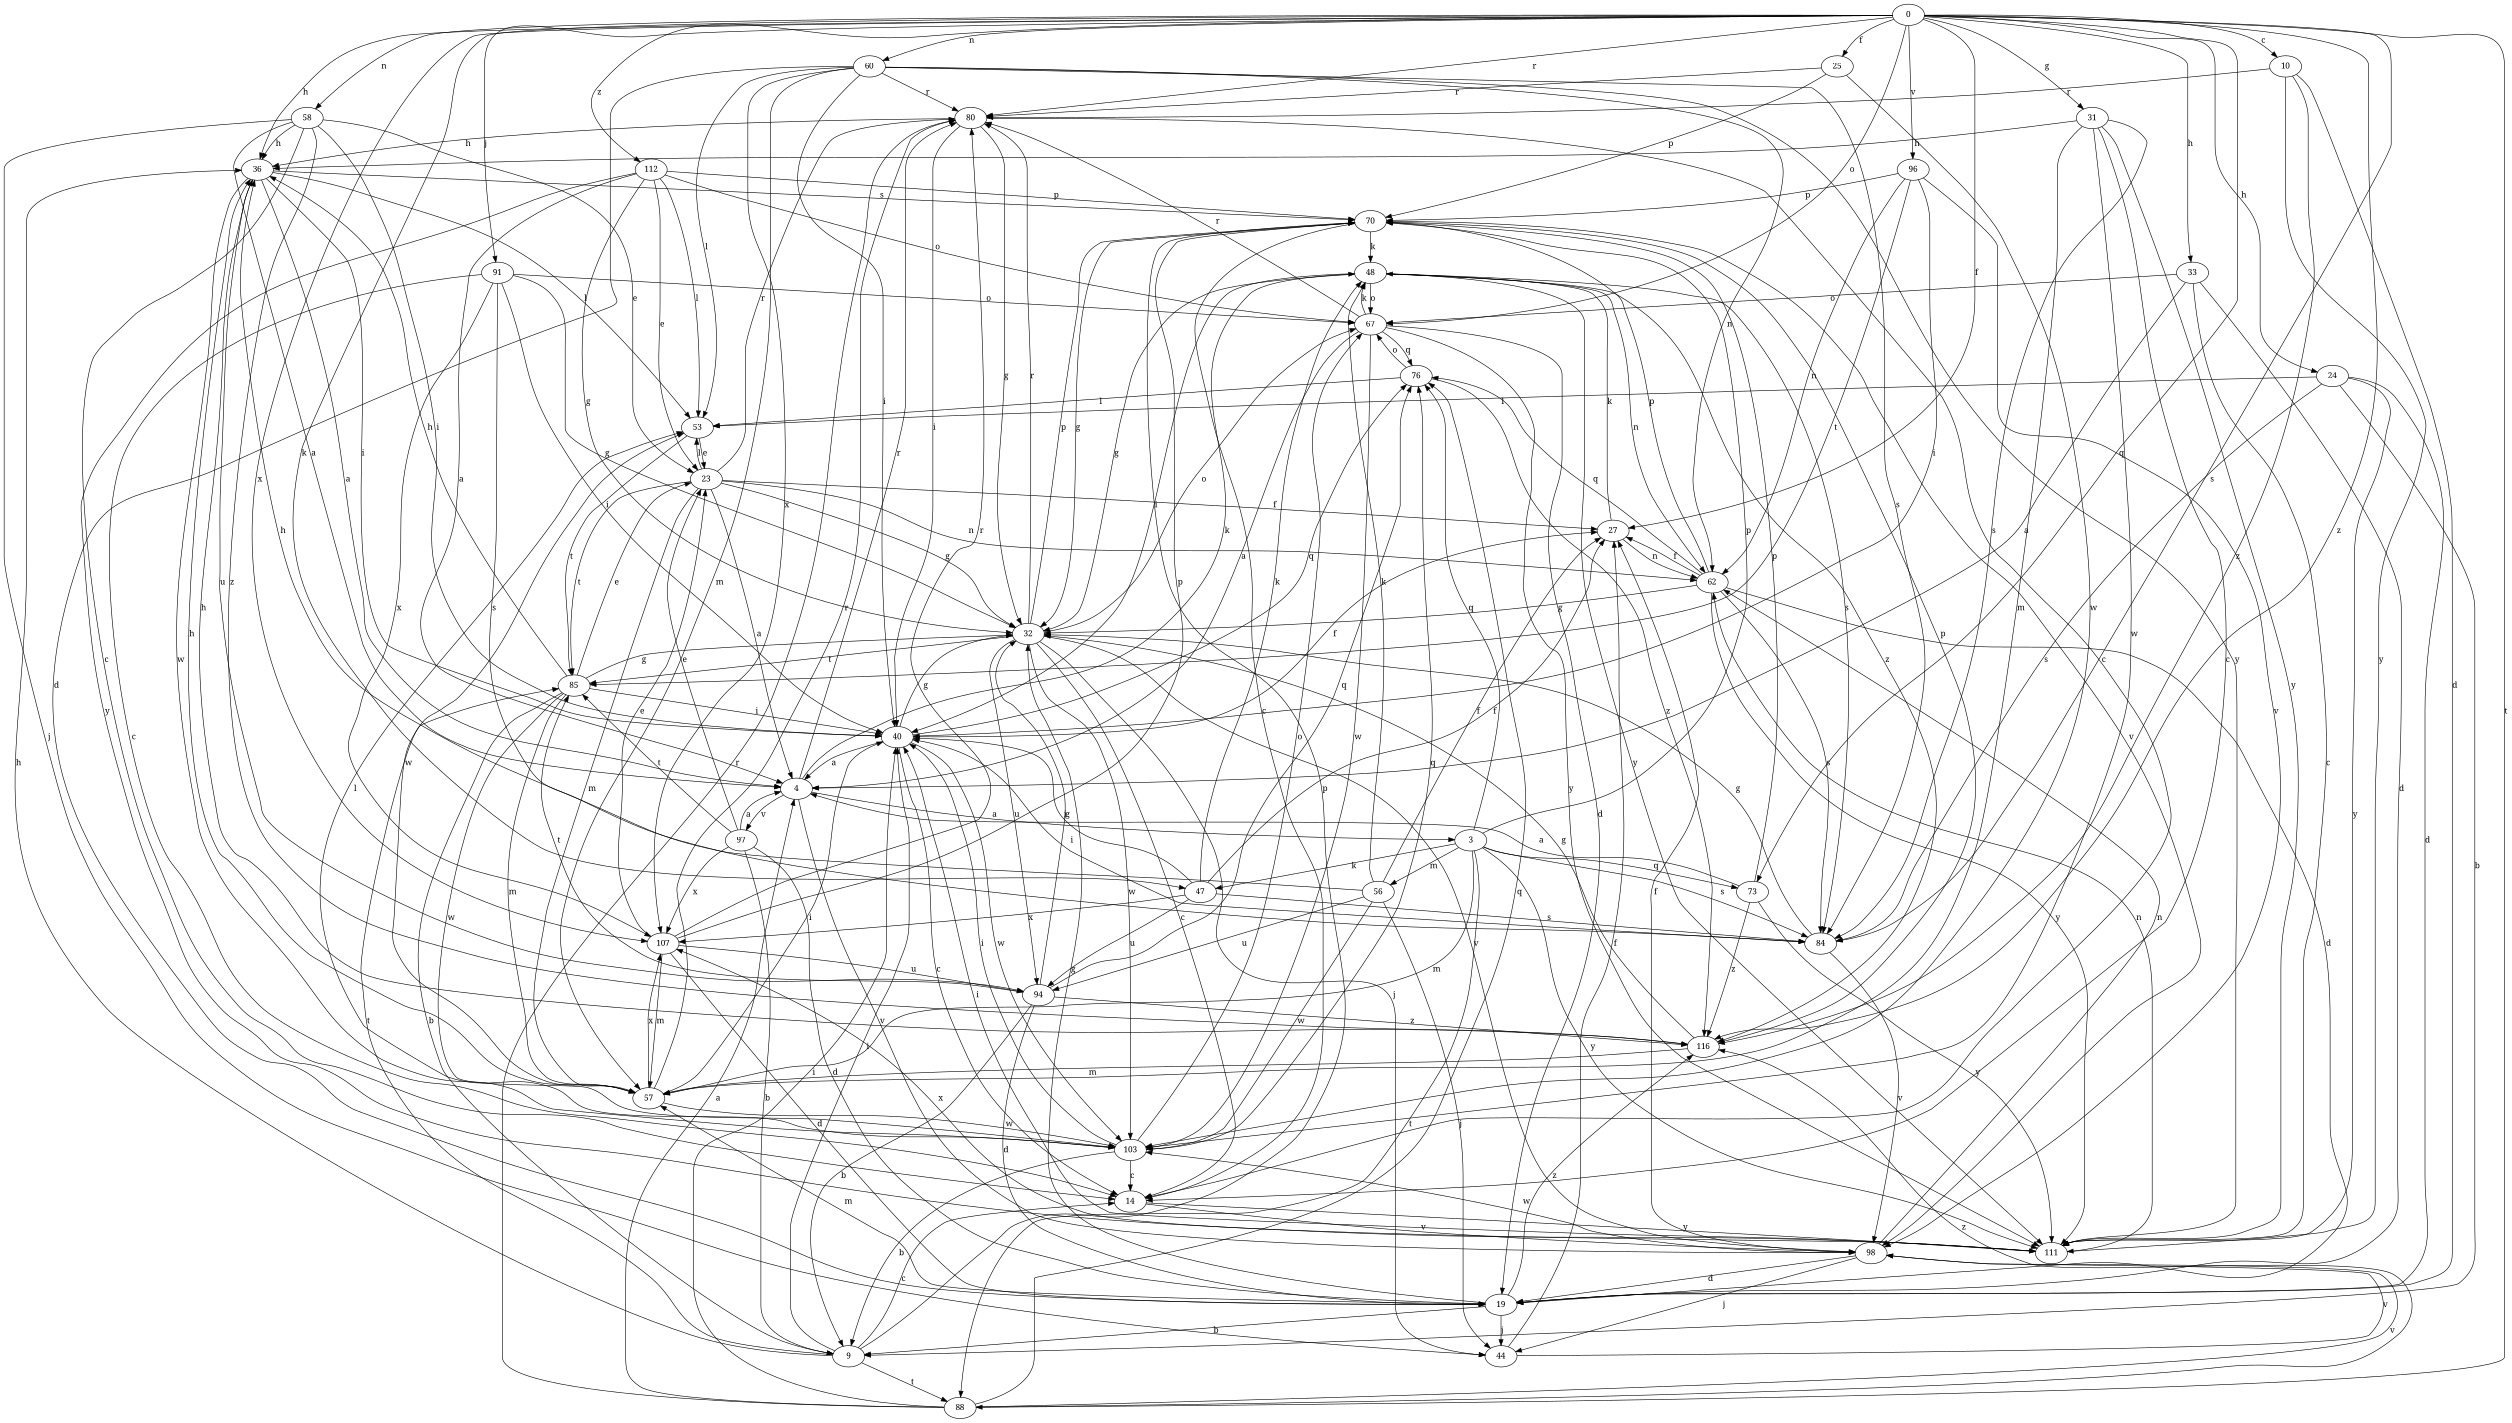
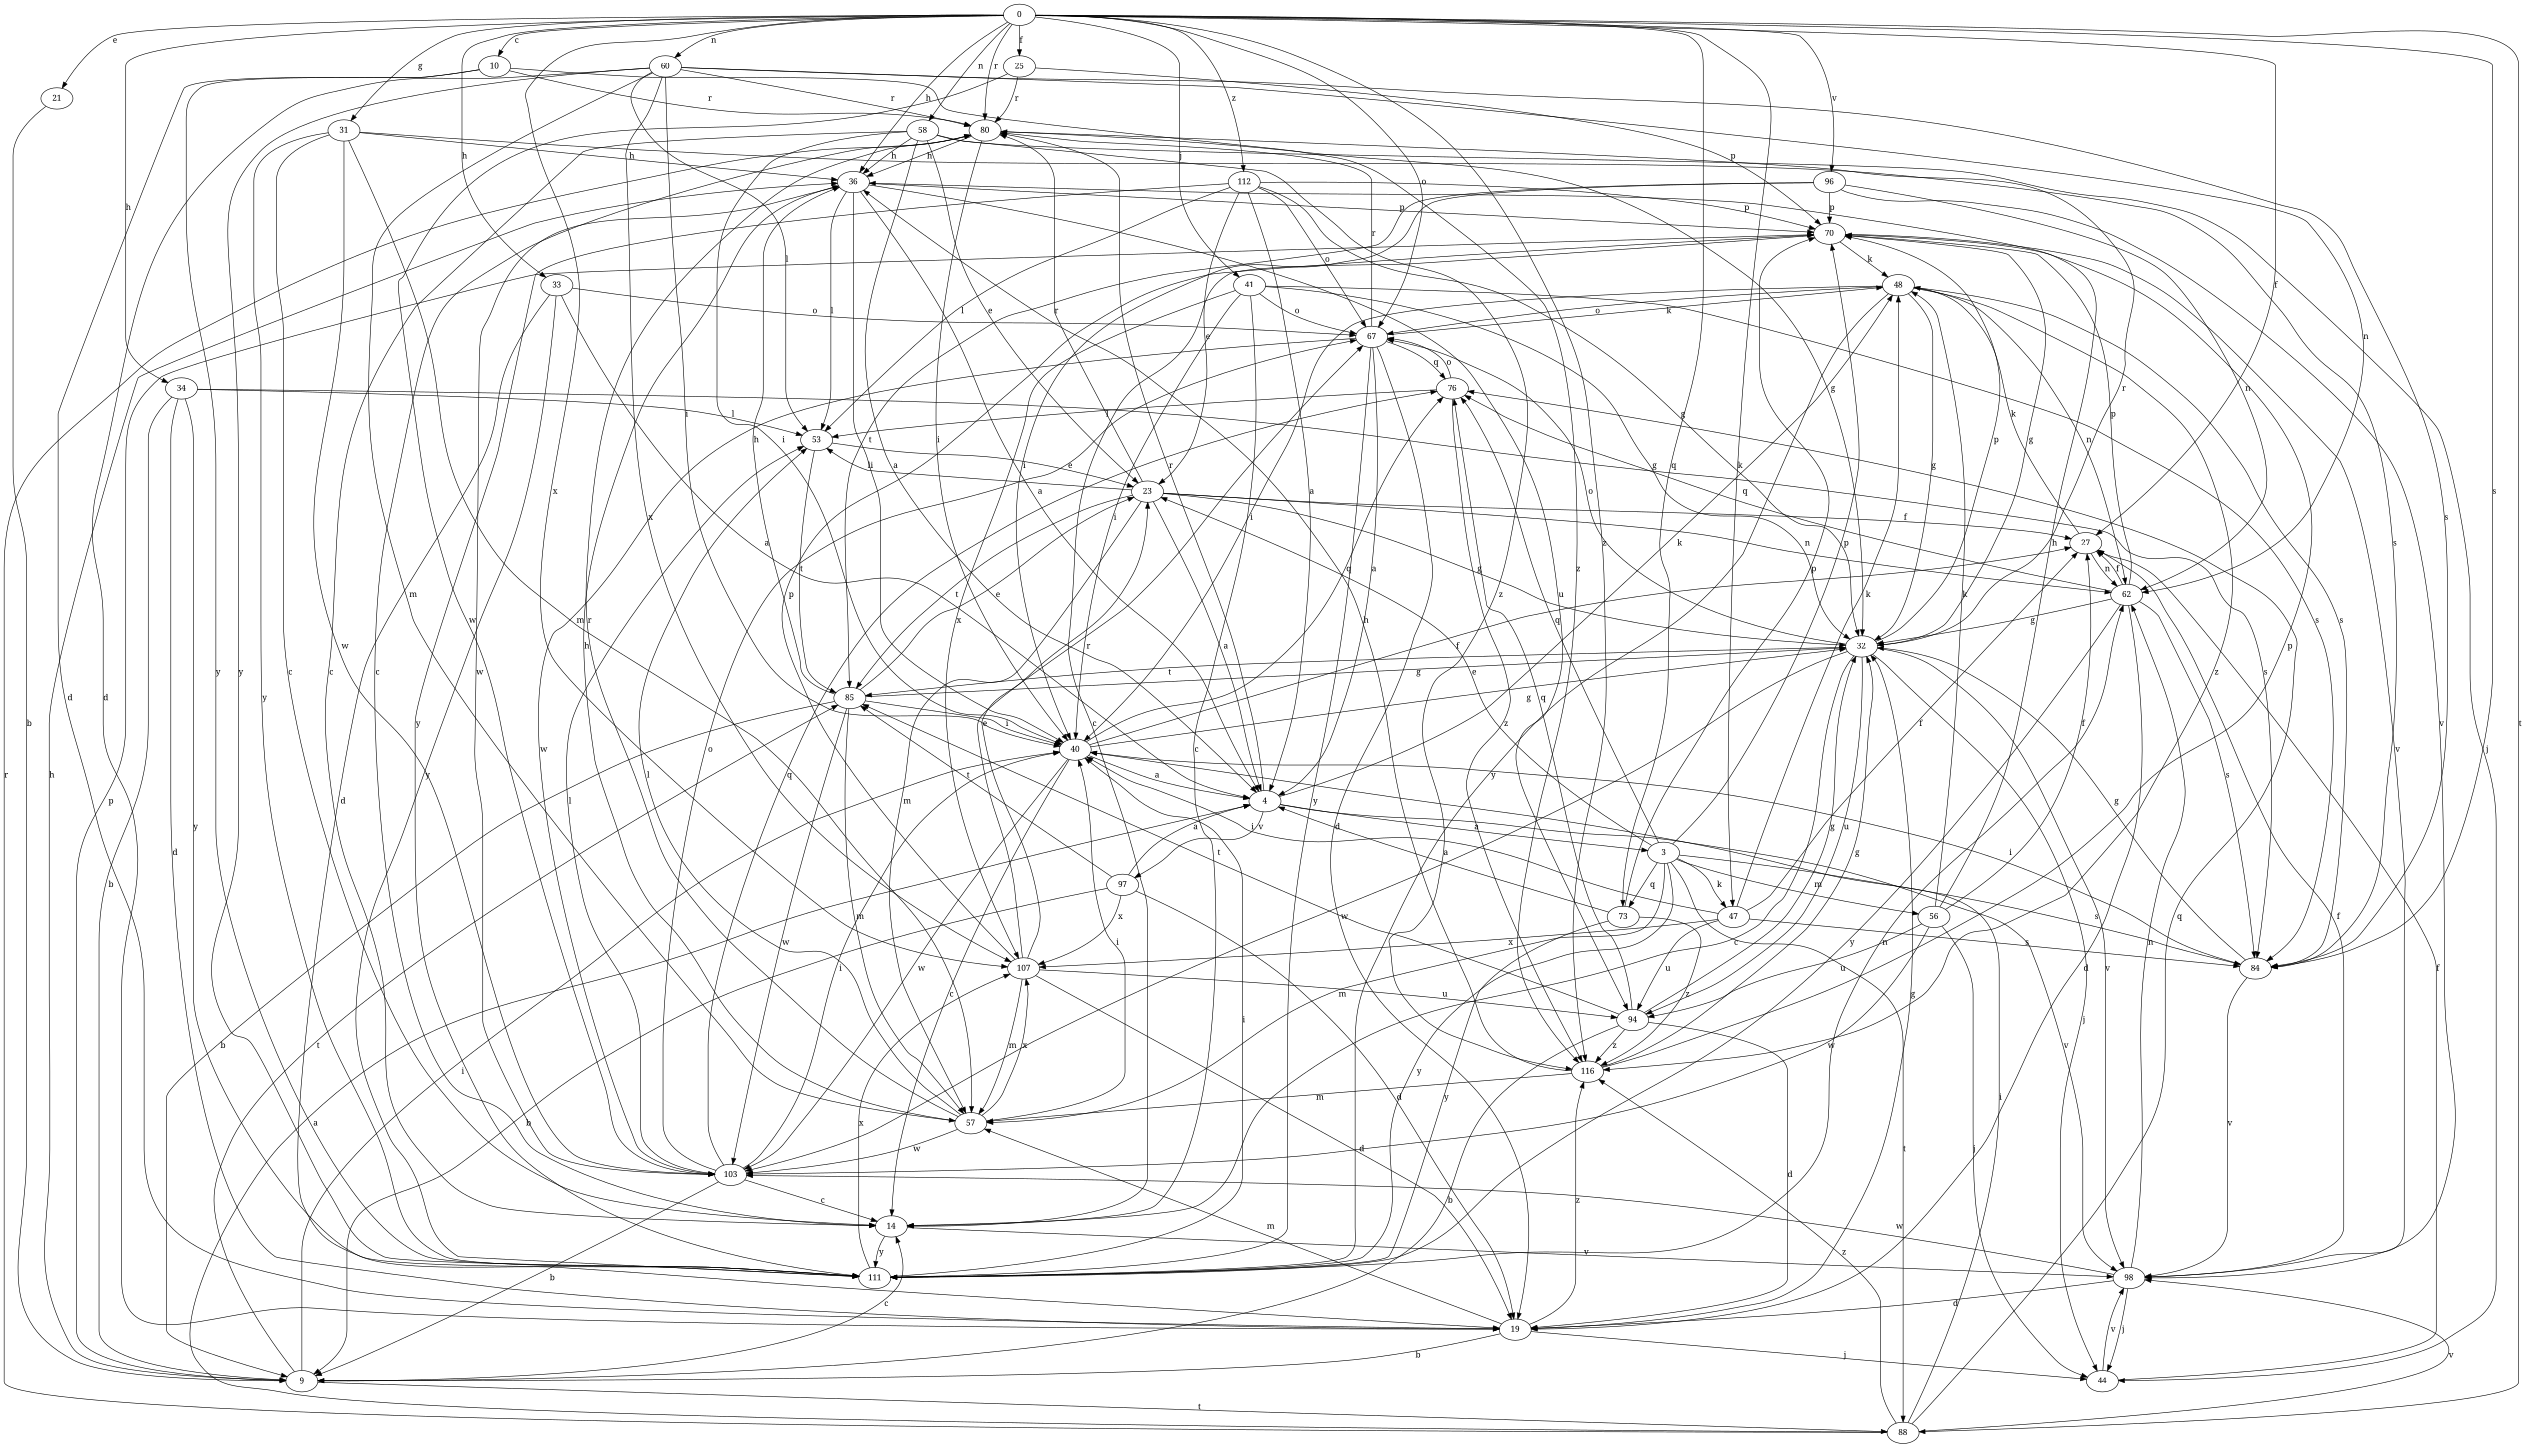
node "21": added
edge "36" -> "70": label "s" -> "p"
node "91": label "91" -> "41"
node "24": label "24" -> "34"
edge "107" -> "80": now "107" -> "67"
edge "97" -> "23": now "3" -> "23"
edge "57" -> "53": label "w" -> "l"
edge "33" -> "111": label "c" -> "y"
